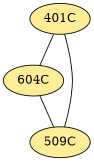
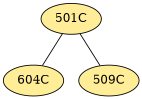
node "401C": label "401C" -> "501C"
edge "604C" -- "509C": removed
